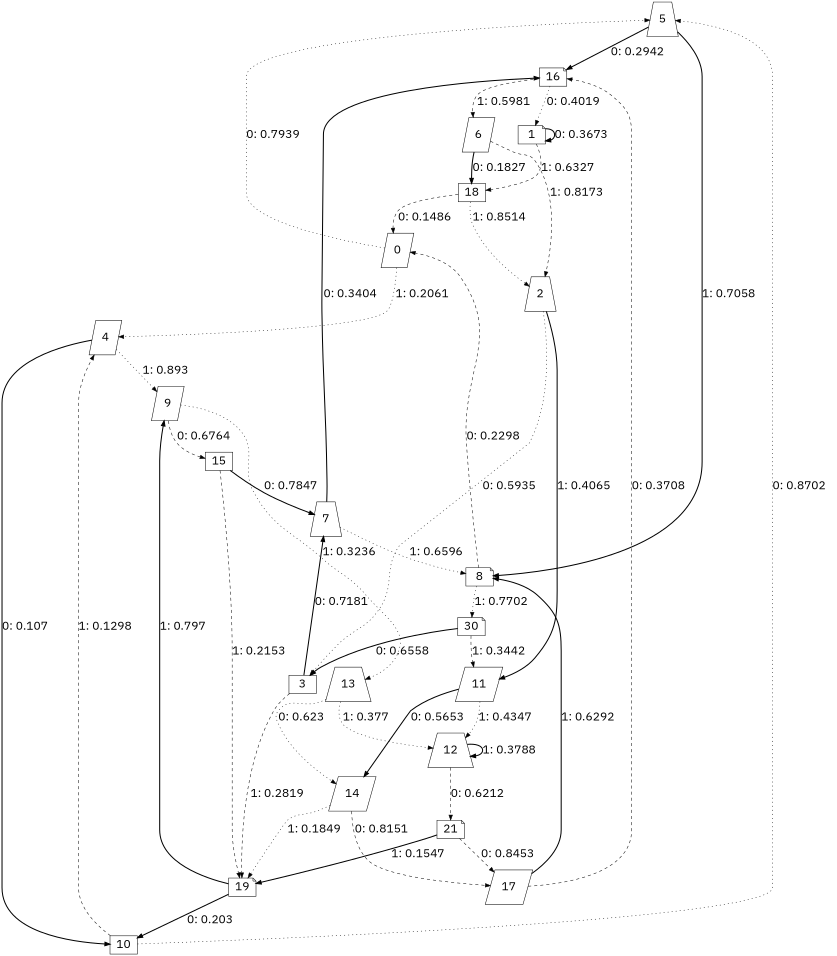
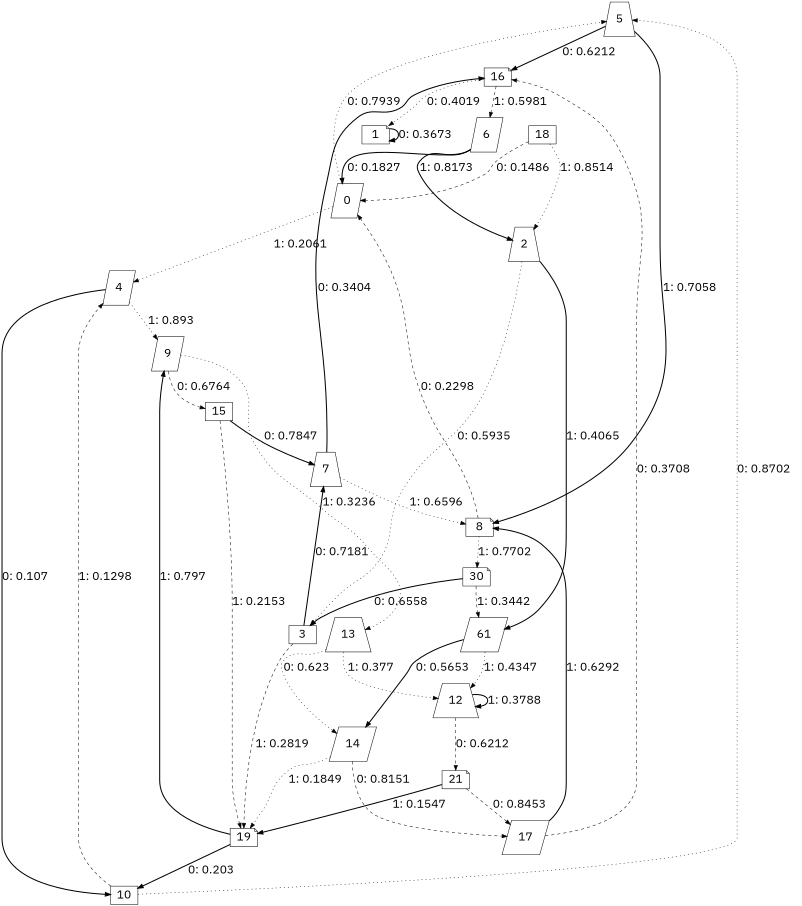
edge "5" -> "16": label "0: 0.2942   " -> "0: 0.6212   "
edge "6" -> "18": now "6" -> "0"
edge "1" -> "18": removed, label "1: 0.6327"
edge "6" -> "2": style dashed -> bold
node "11": label "11" -> "61"
